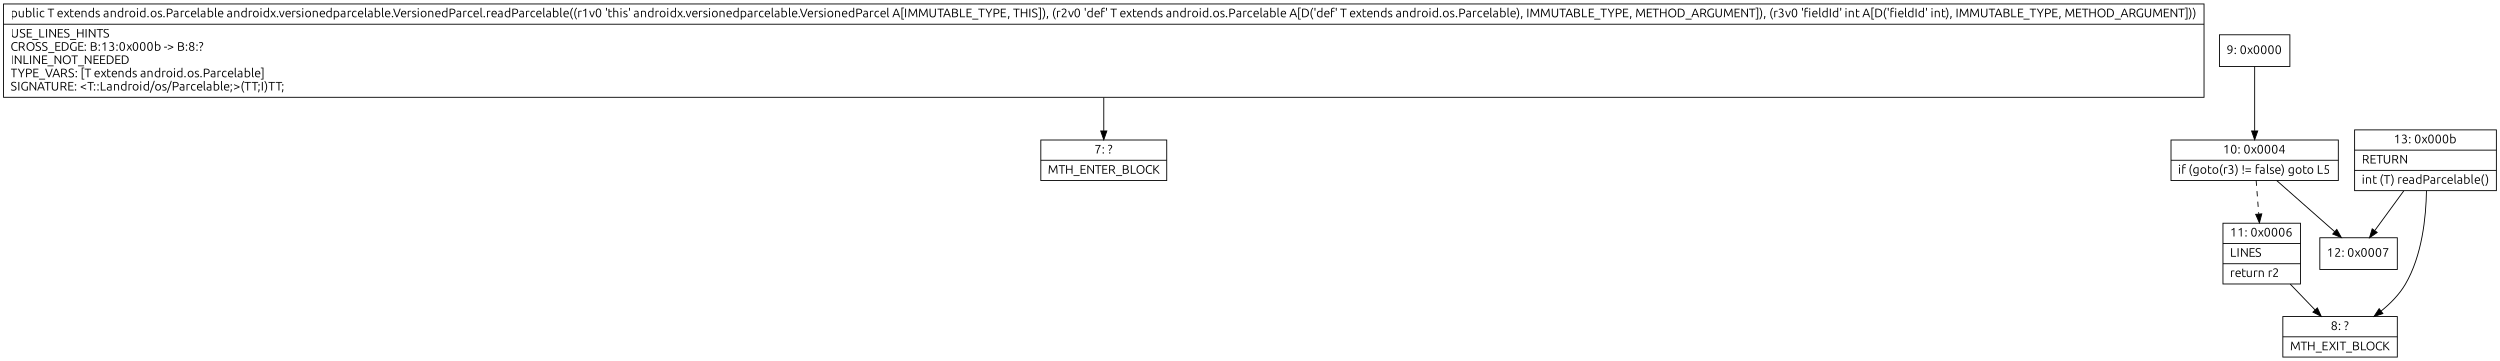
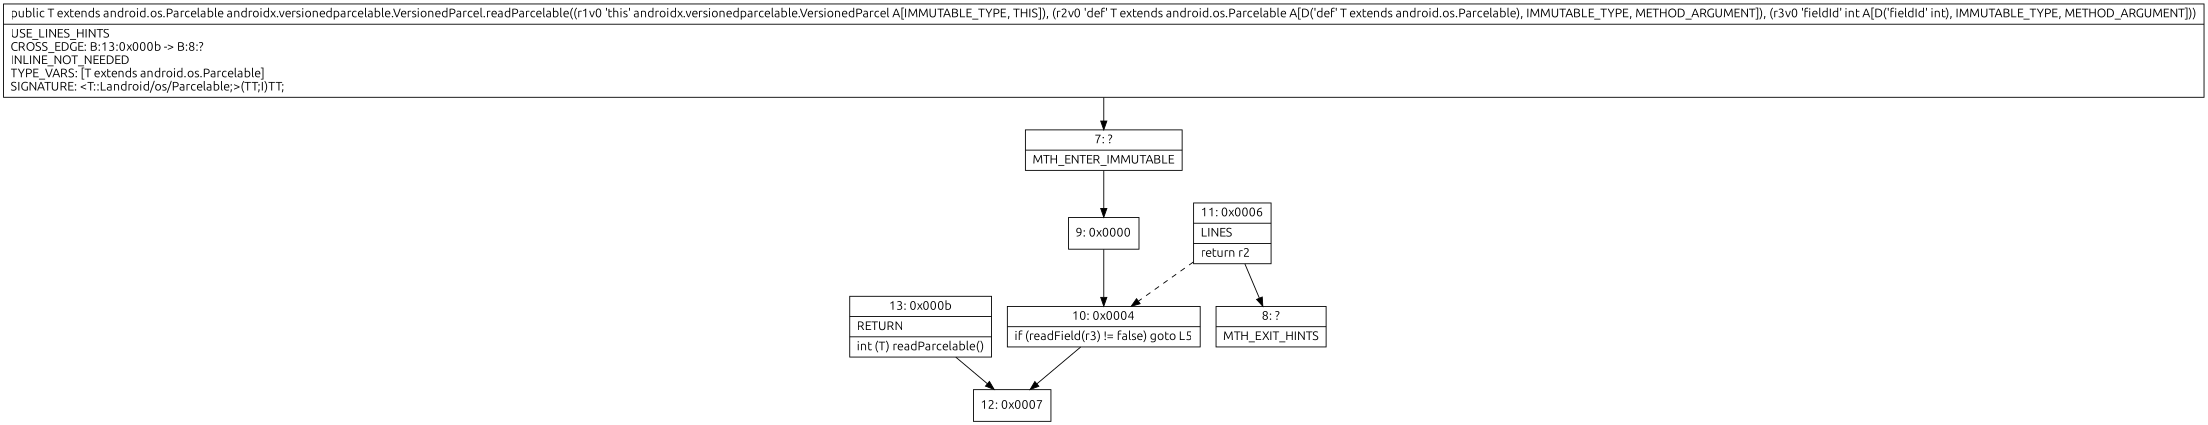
node "7: ?": text "MTH_ENTER_BLOCK" -> "MTH_ENTER_IMMUTABLE"
node "10: 0x0004": text "if (goto(r3) != false) goto L5" -> "if (readField(r3) != false) goto L5"
edge "7: ?" -> "9: 0x0000": added
edge "10: 0x0004" -> "11: 0x0006": reversed
edge "13: 0x000b" -> "8: ?": removed
node "8: ?": text "MTH_EXIT_BLOCK" -> "MTH_EXIT_HINTS"
